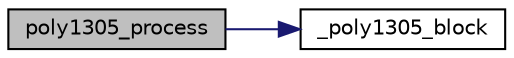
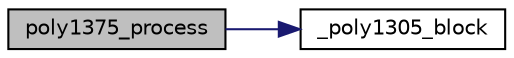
node "poly1305_process": label "poly1305_process" -> "poly1375_process"
